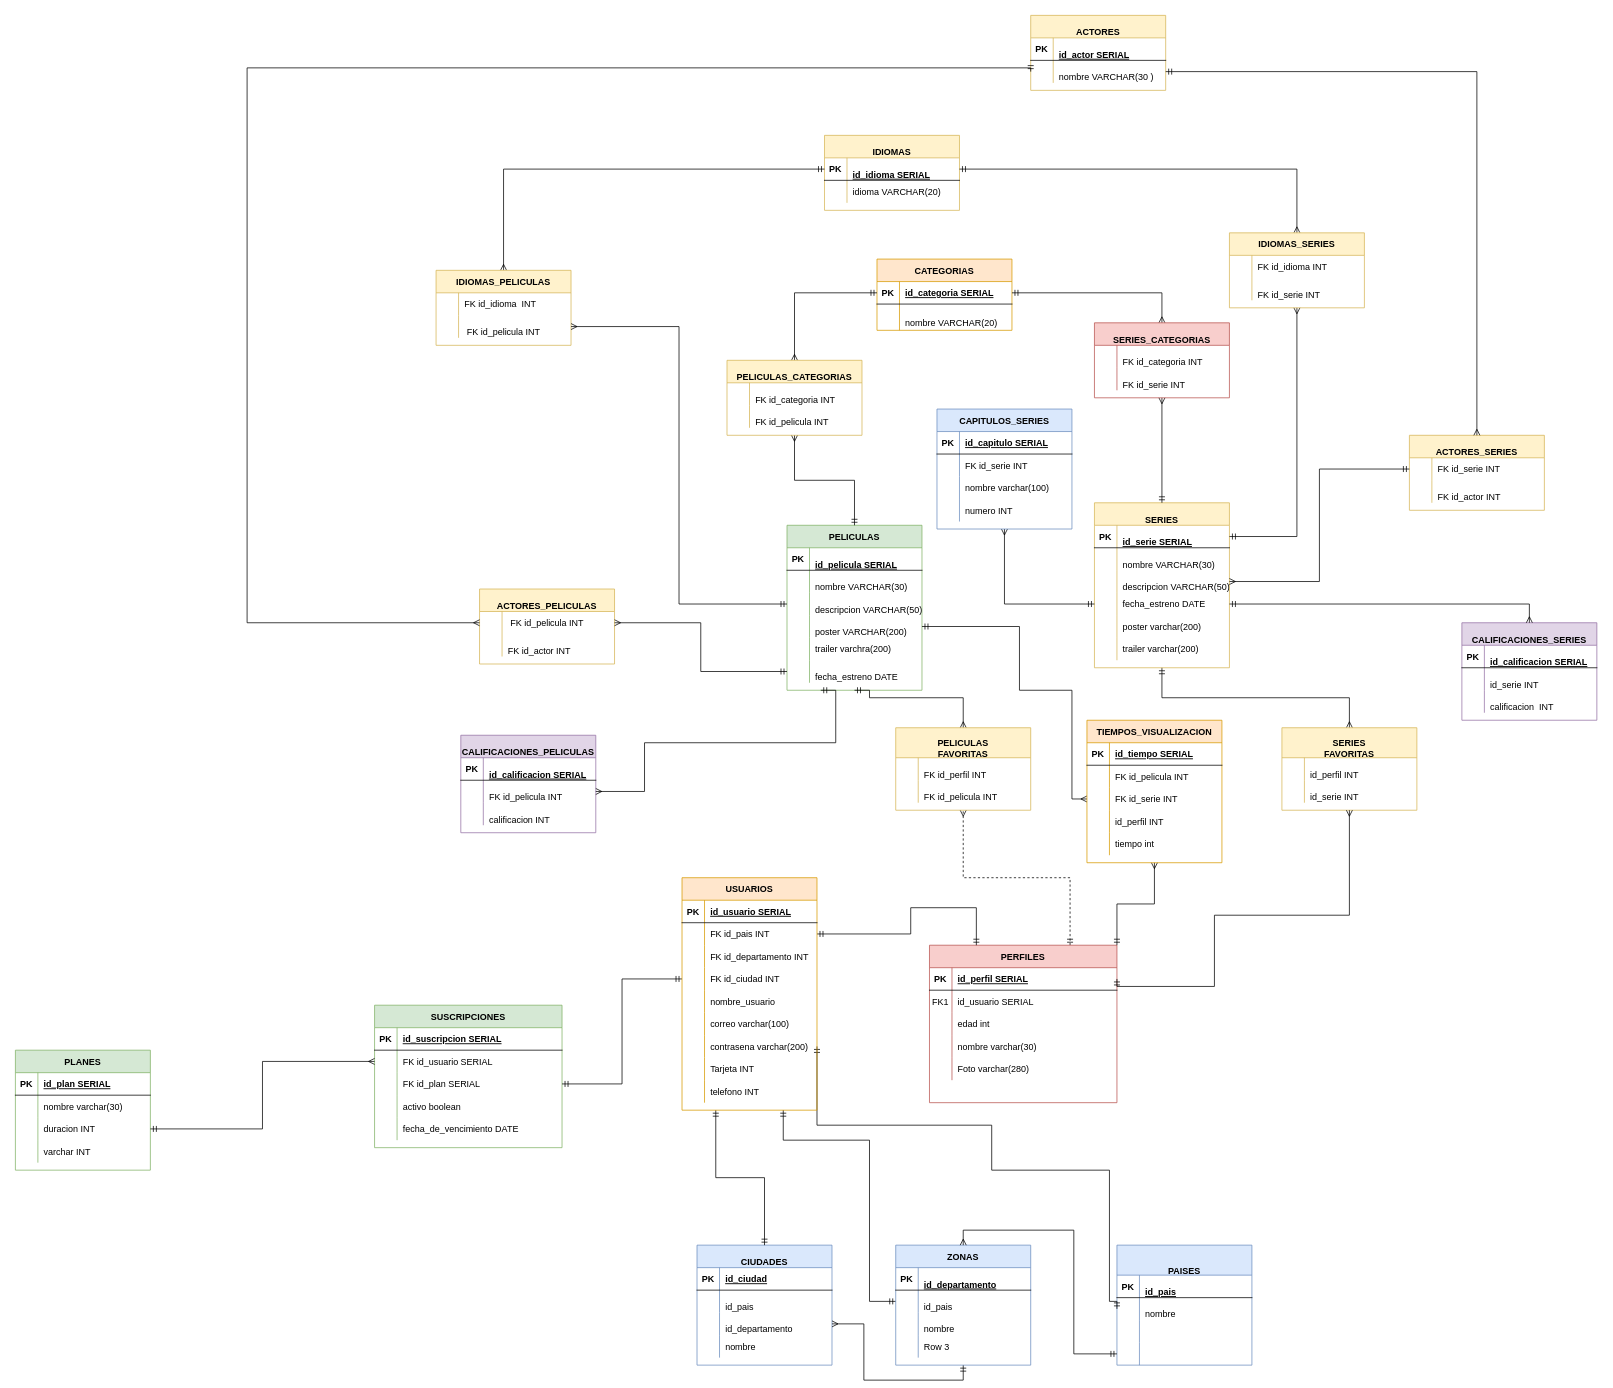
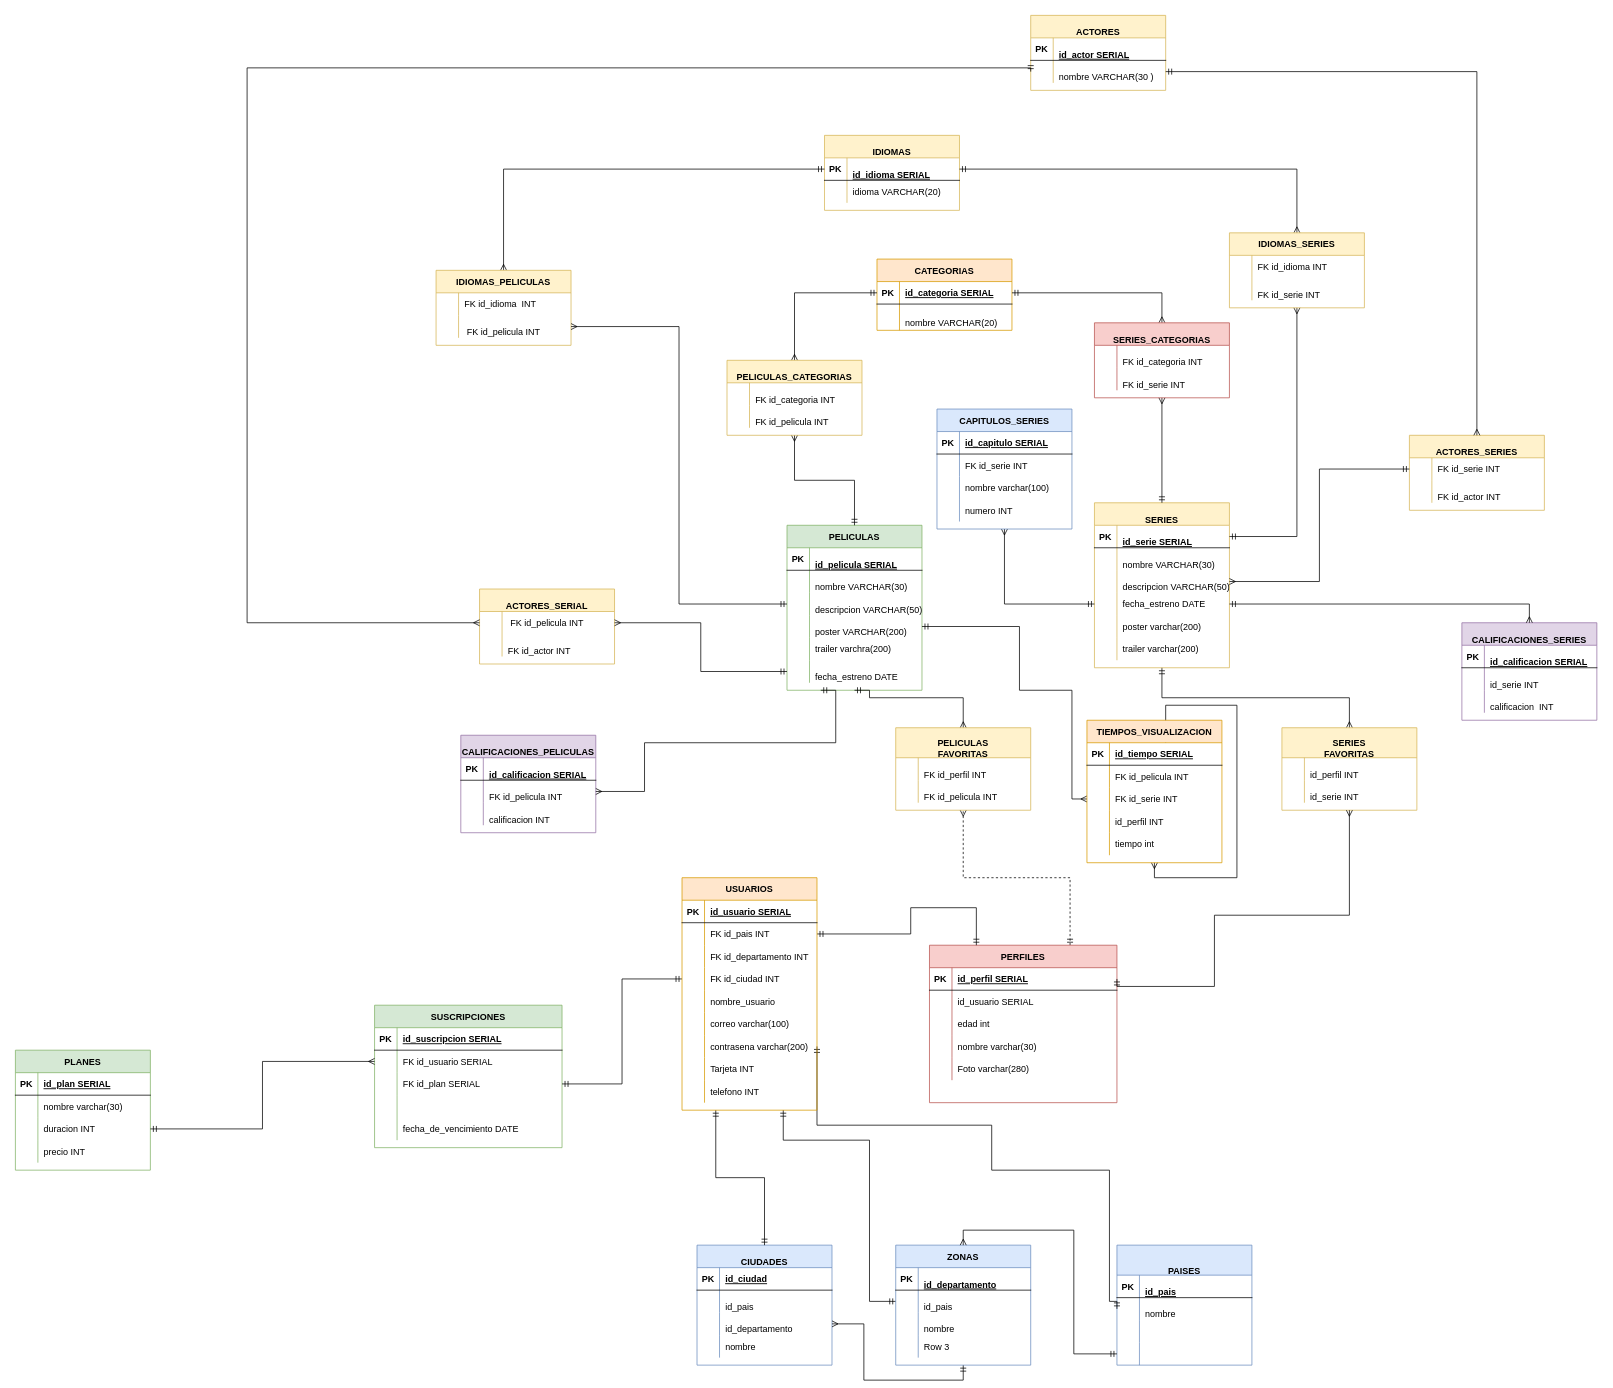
node "ACTORES_PELICULAS": label "ACTORES_PELICULAS" -> "ACTORES_SERIAL"
edge "TIEMPOS_VISUALIZACION" -- "PERFILES": now "TIEMPOS_VISUALIZACION" -- "id_tiempo SERIAL"
node "FK1": removed
node "activo boolean": removed
node "varchar INT": label "varchar INT" -> "precio INT"
